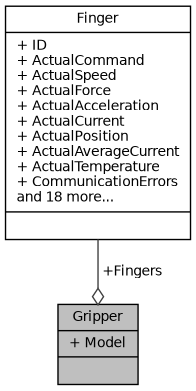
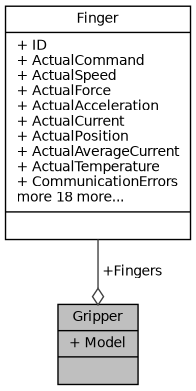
node "Finger": text "and 18 more..." -> "more 18 more..."
